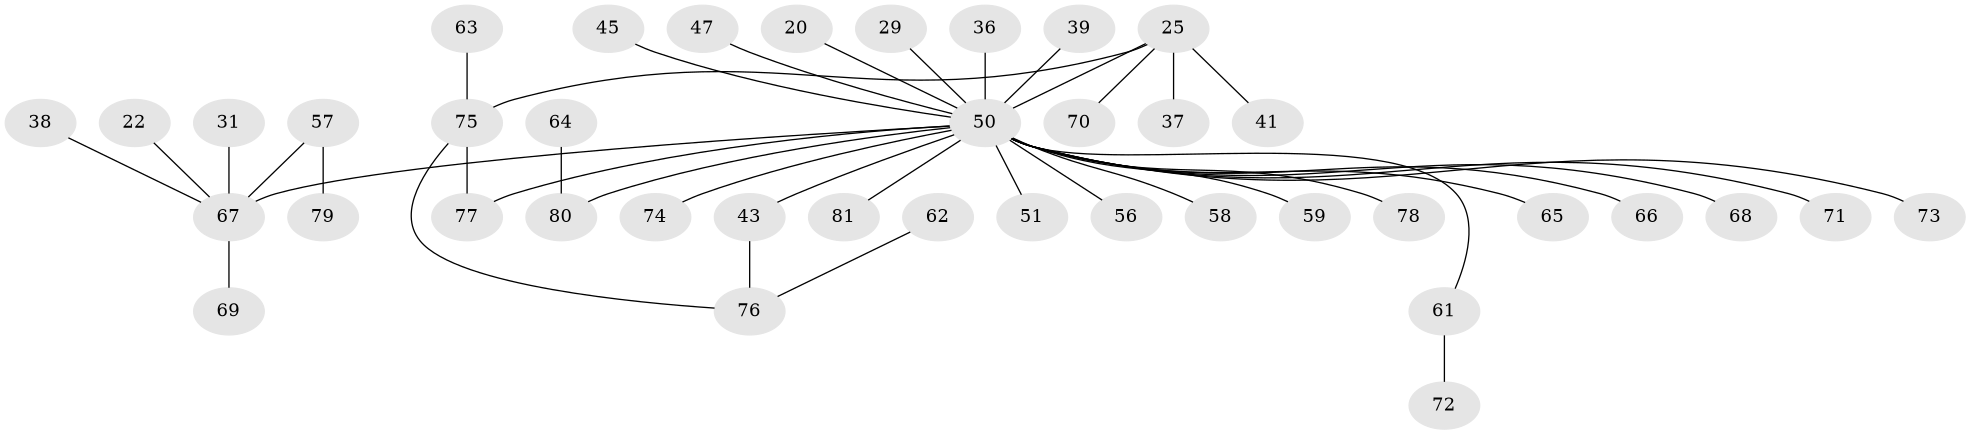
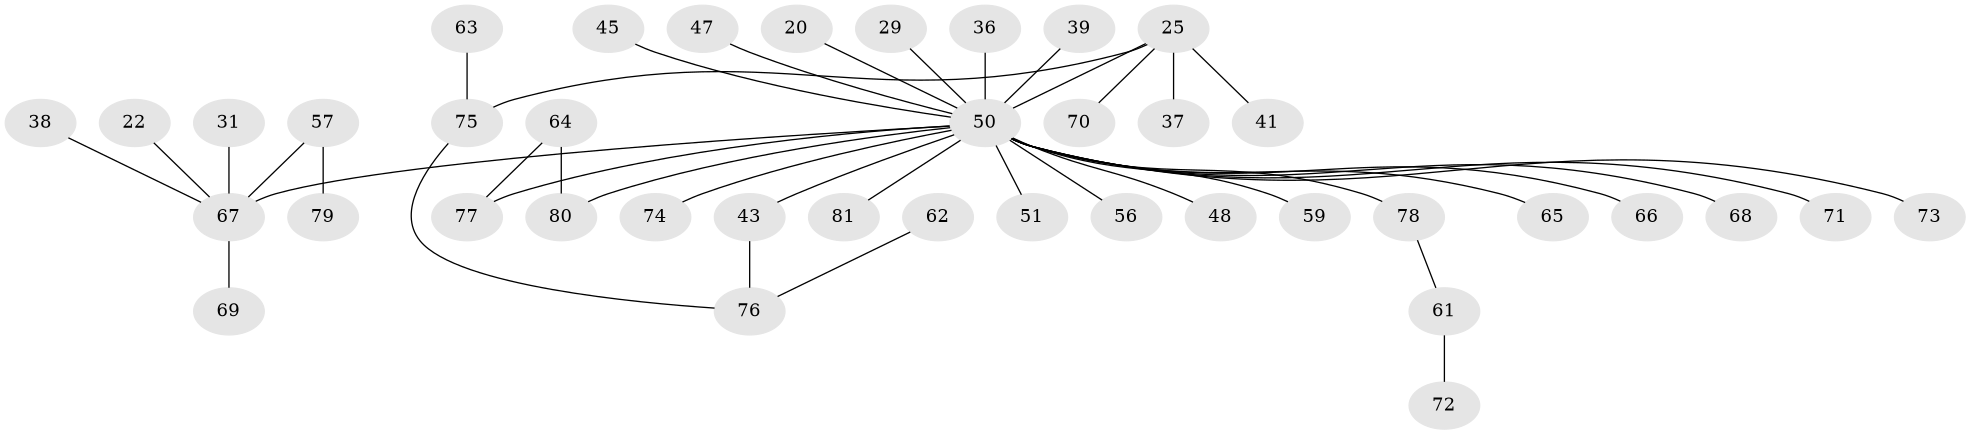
edge "50" -- "61": now "78" -- "61"
edge "75" -- "77": now "64" -- "77"
node "58": label "58" -> "48"
